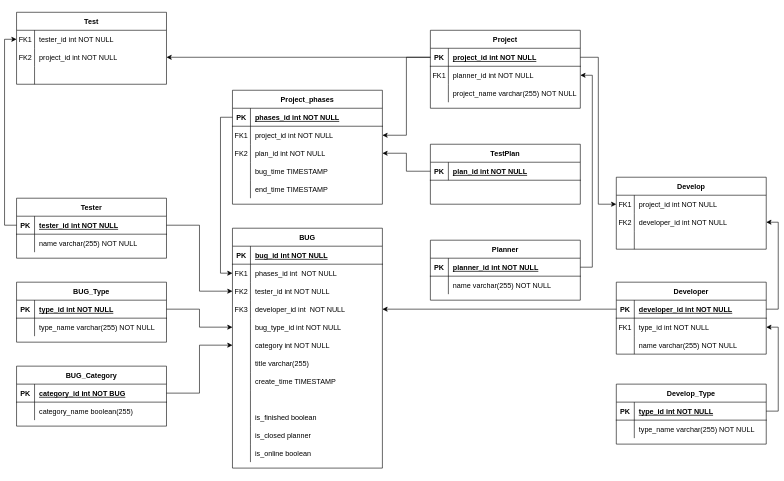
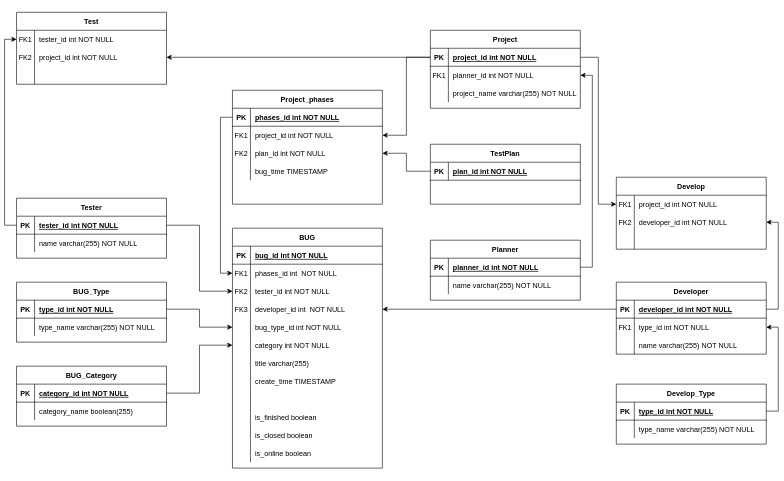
node "end_time TIMESTAMP": removed
node "category_id int NOT BUG": label "category_id int NOT BUG" -> "category_id int NOT NULL"
node "is_closed planner": label "is_closed planner" -> "is_closed boolean"
